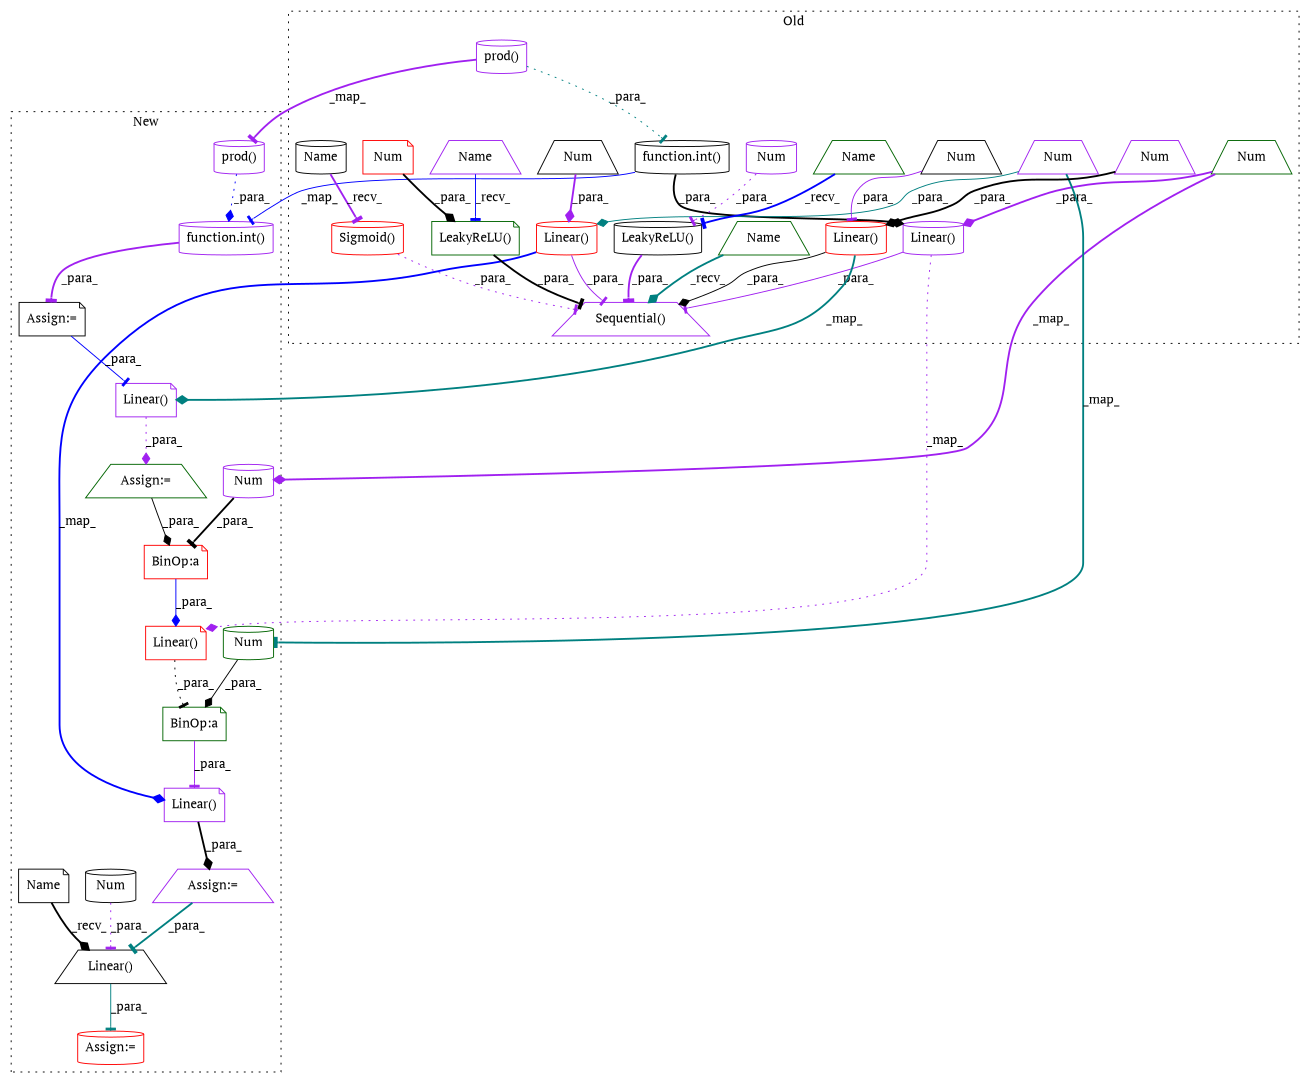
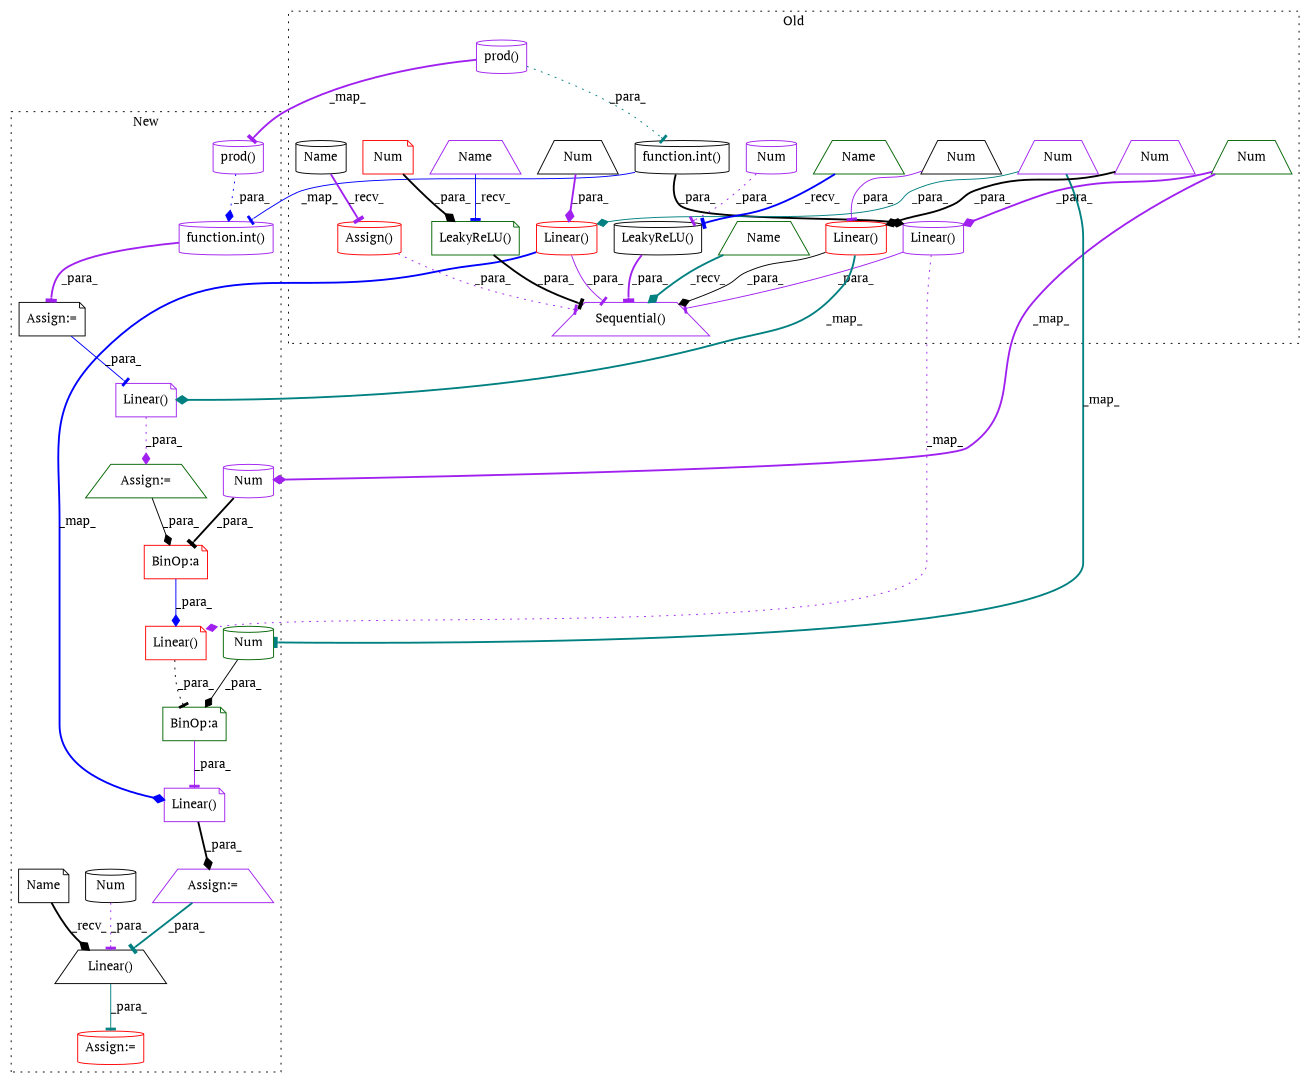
node "Sigmoid()": label "Sigmoid()" -> "Assign()"
